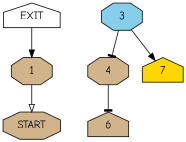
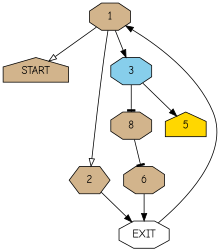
node "EXIT": shape house -> octagon
edge "1" -> "3": added
node "4": label "4" -> "8"
node "7": label "7" -> "5"
node "START": shape octagon -> house
node "6": shape house -> octagon
node "2": added
edge "6" -> "EXIT": added
